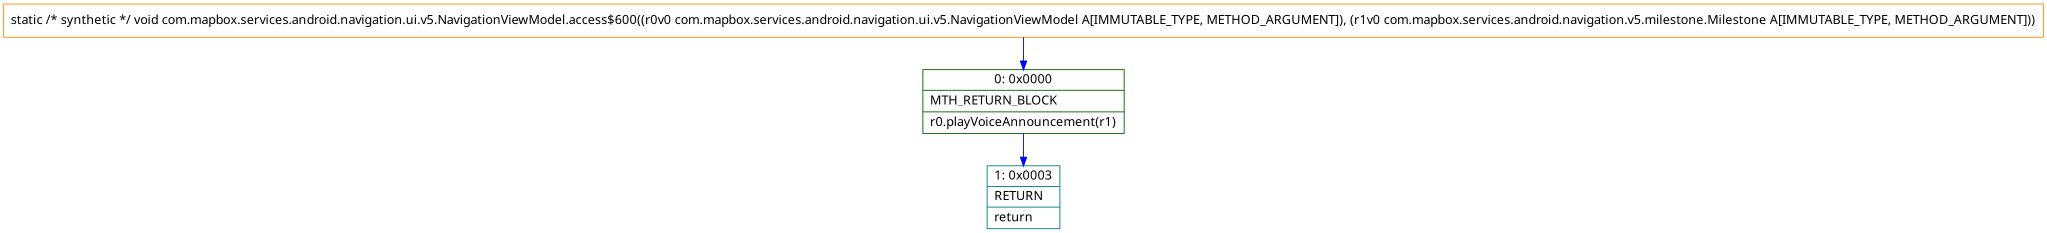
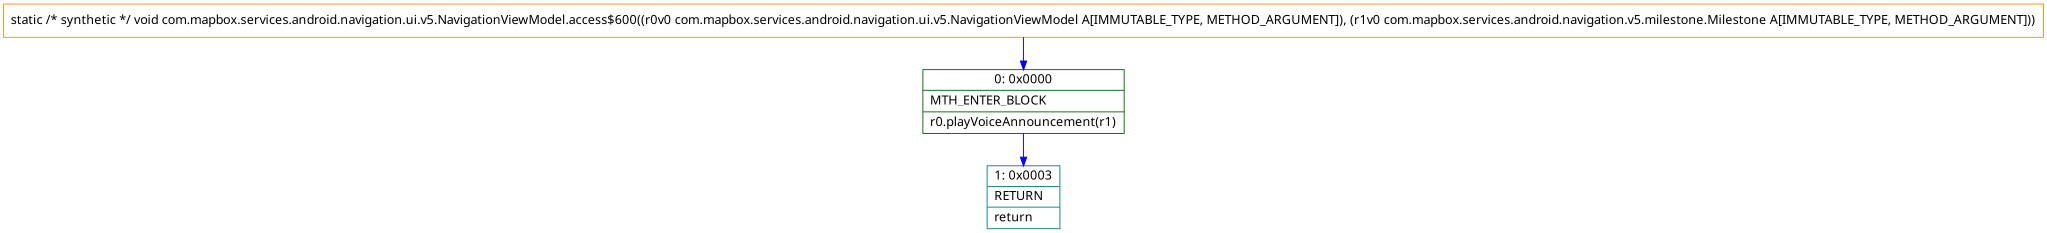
node "0: 0x0000": text "MTH_RETURN_BLOCK" -> "MTH_ENTER_BLOCK"
